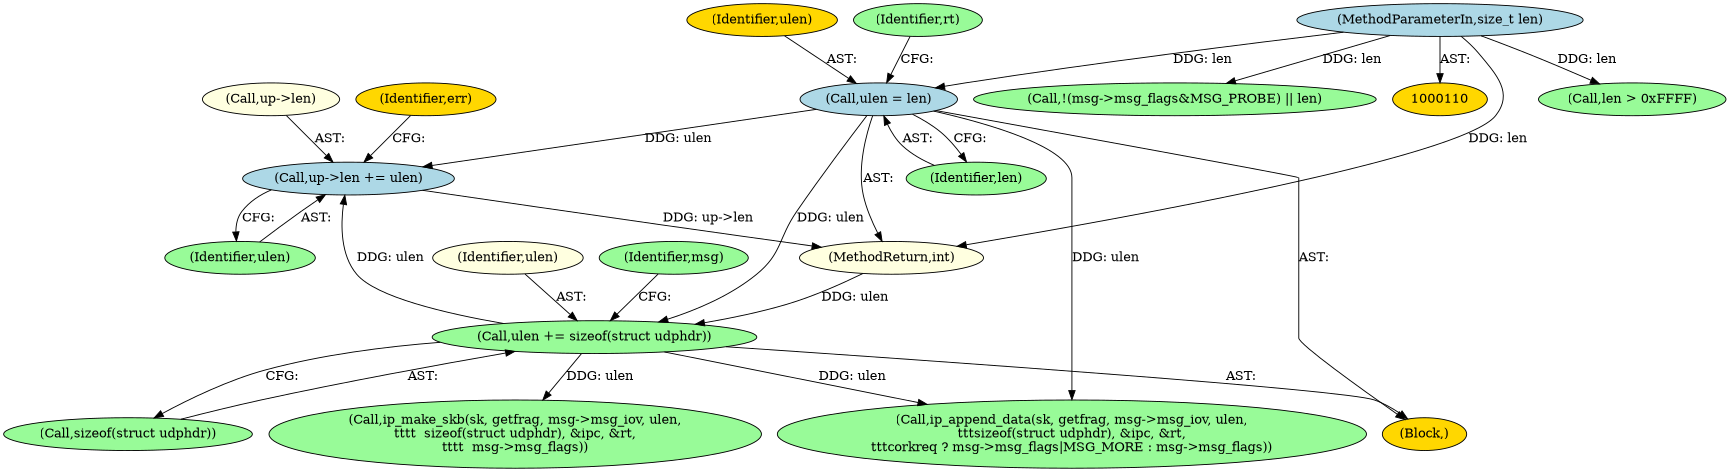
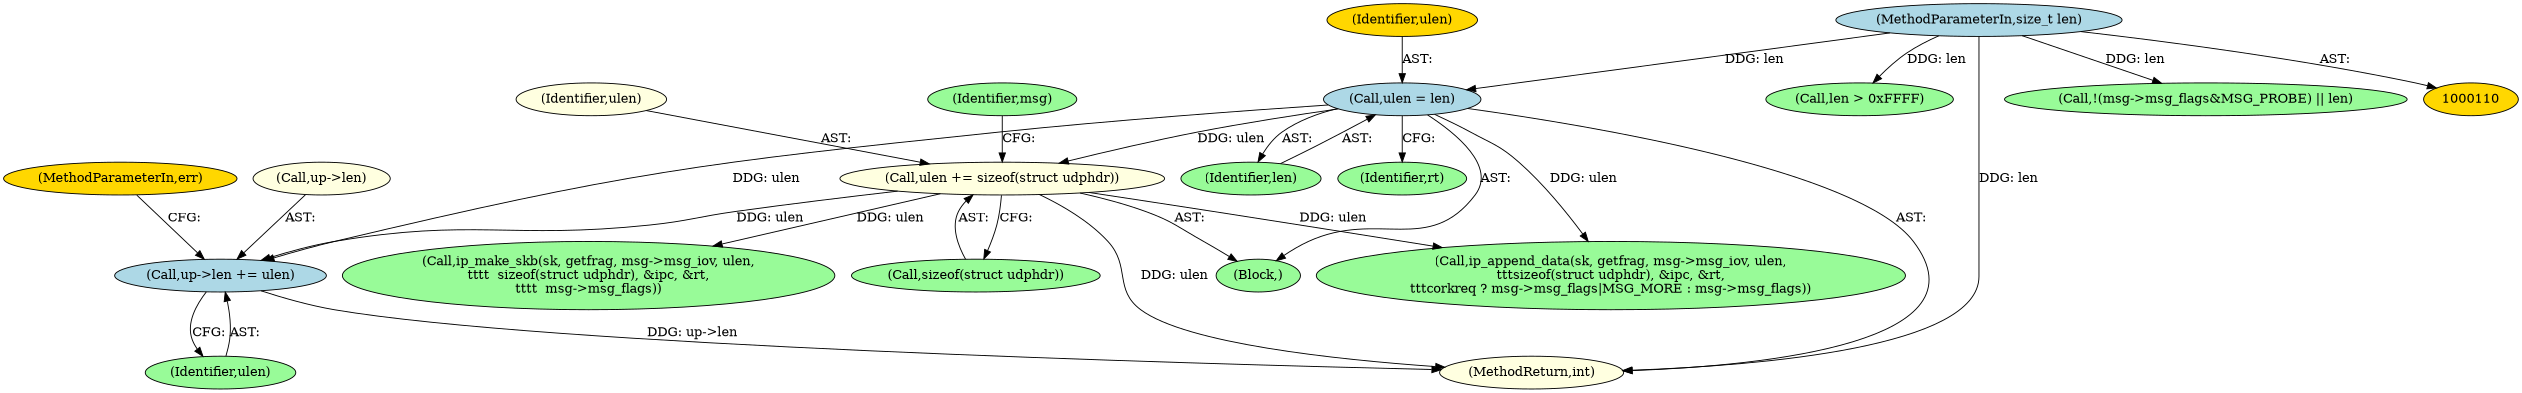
edge "(Identifier,rt)" -> "(Call,ulen = len)": reversed
node "(Identifier,err)": label "(Identifier,err)" -> "(MethodParameterIn,err)"
edge "(Call,ulen = len)" -> "(Identifier,len)": label "CFG: " -> "AST: "
edge "(MethodReturn,int)" -> "(Call,ulen += sizeof(struct udphdr))": reversed
node "(Call,ulen += sizeof(struct udphdr))": fillcolor palegreen -> lightyellow
node "(Block,)": fillcolor gold -> palegreen
